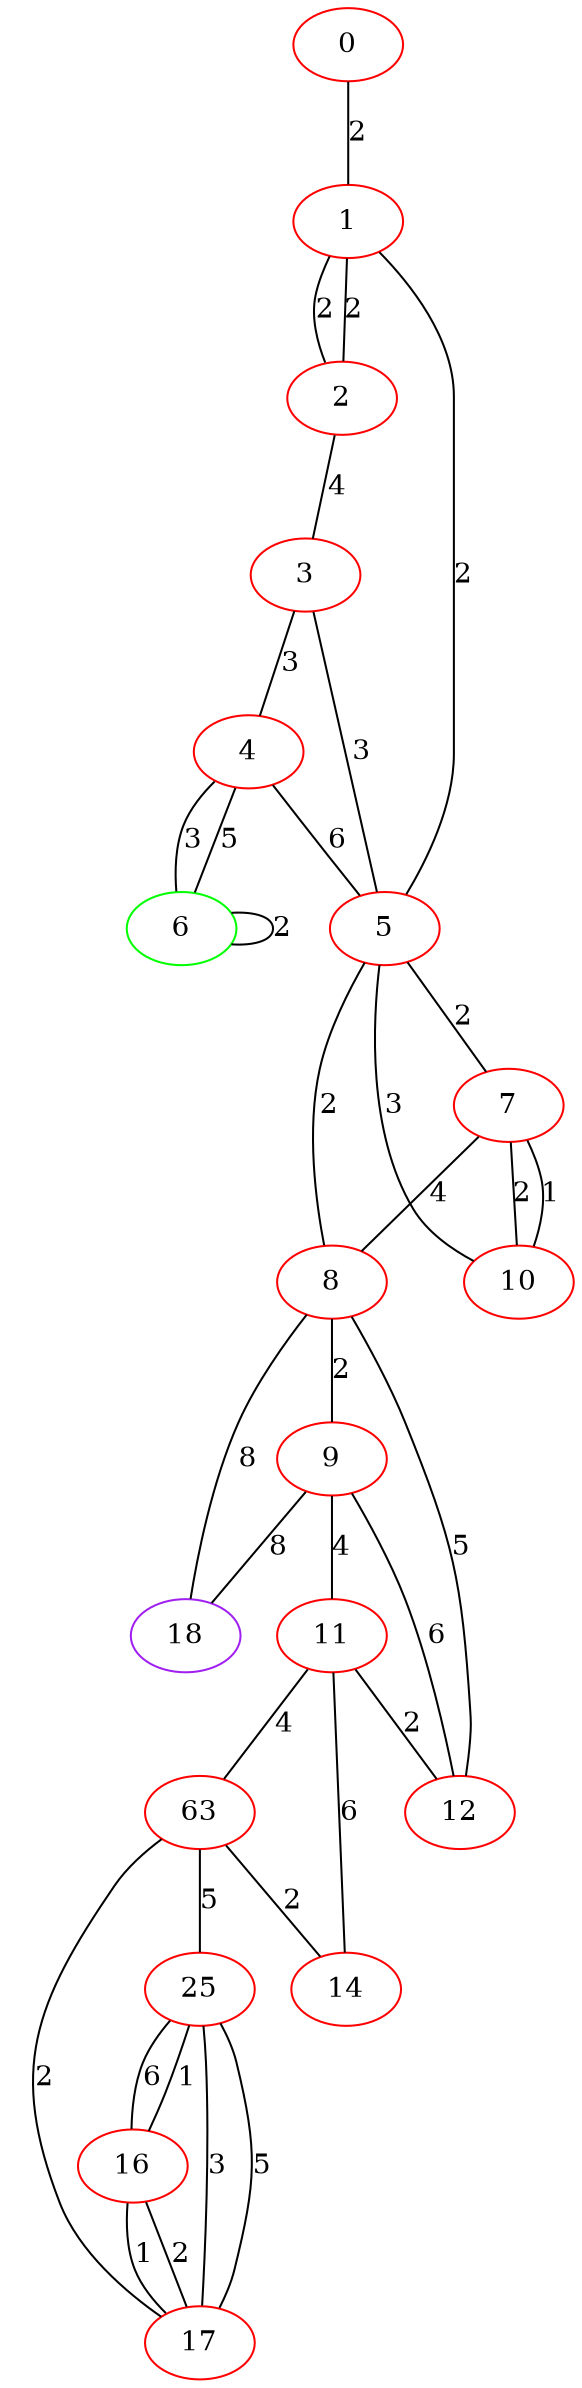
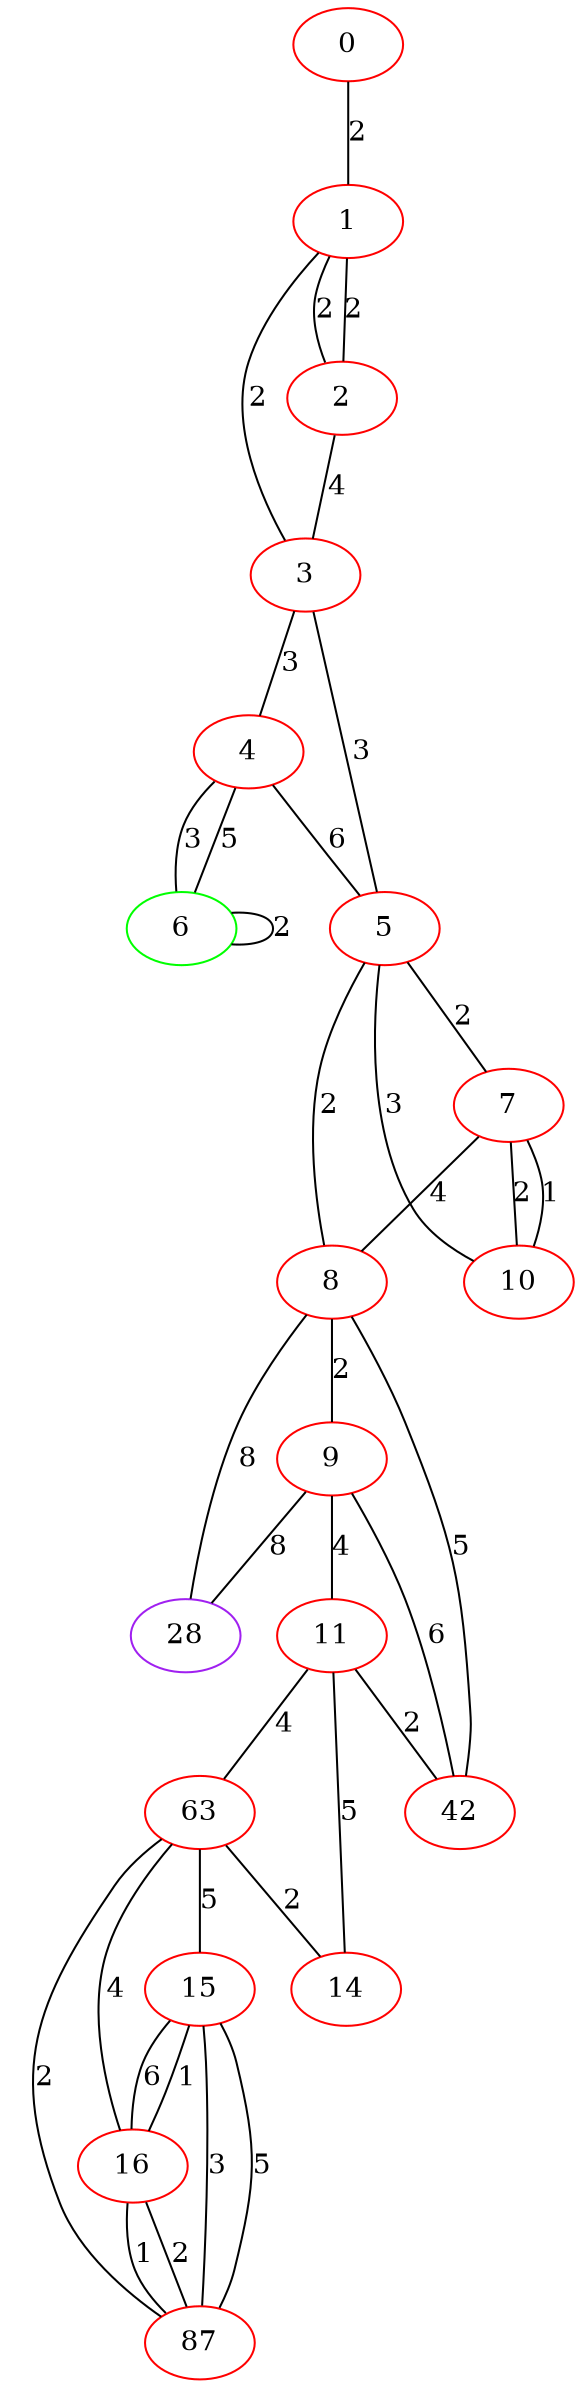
edge "1" -- "5": now "1" -- "3"
node "18": label "18" -> "28"
edge "11" -- "14": label "6" -> "5"
node "12": label "12" -> "42"
edge "63" -- "16": added, label "4"
node "25": label "25" -> "15"
node "17": label "17" -> "87"
